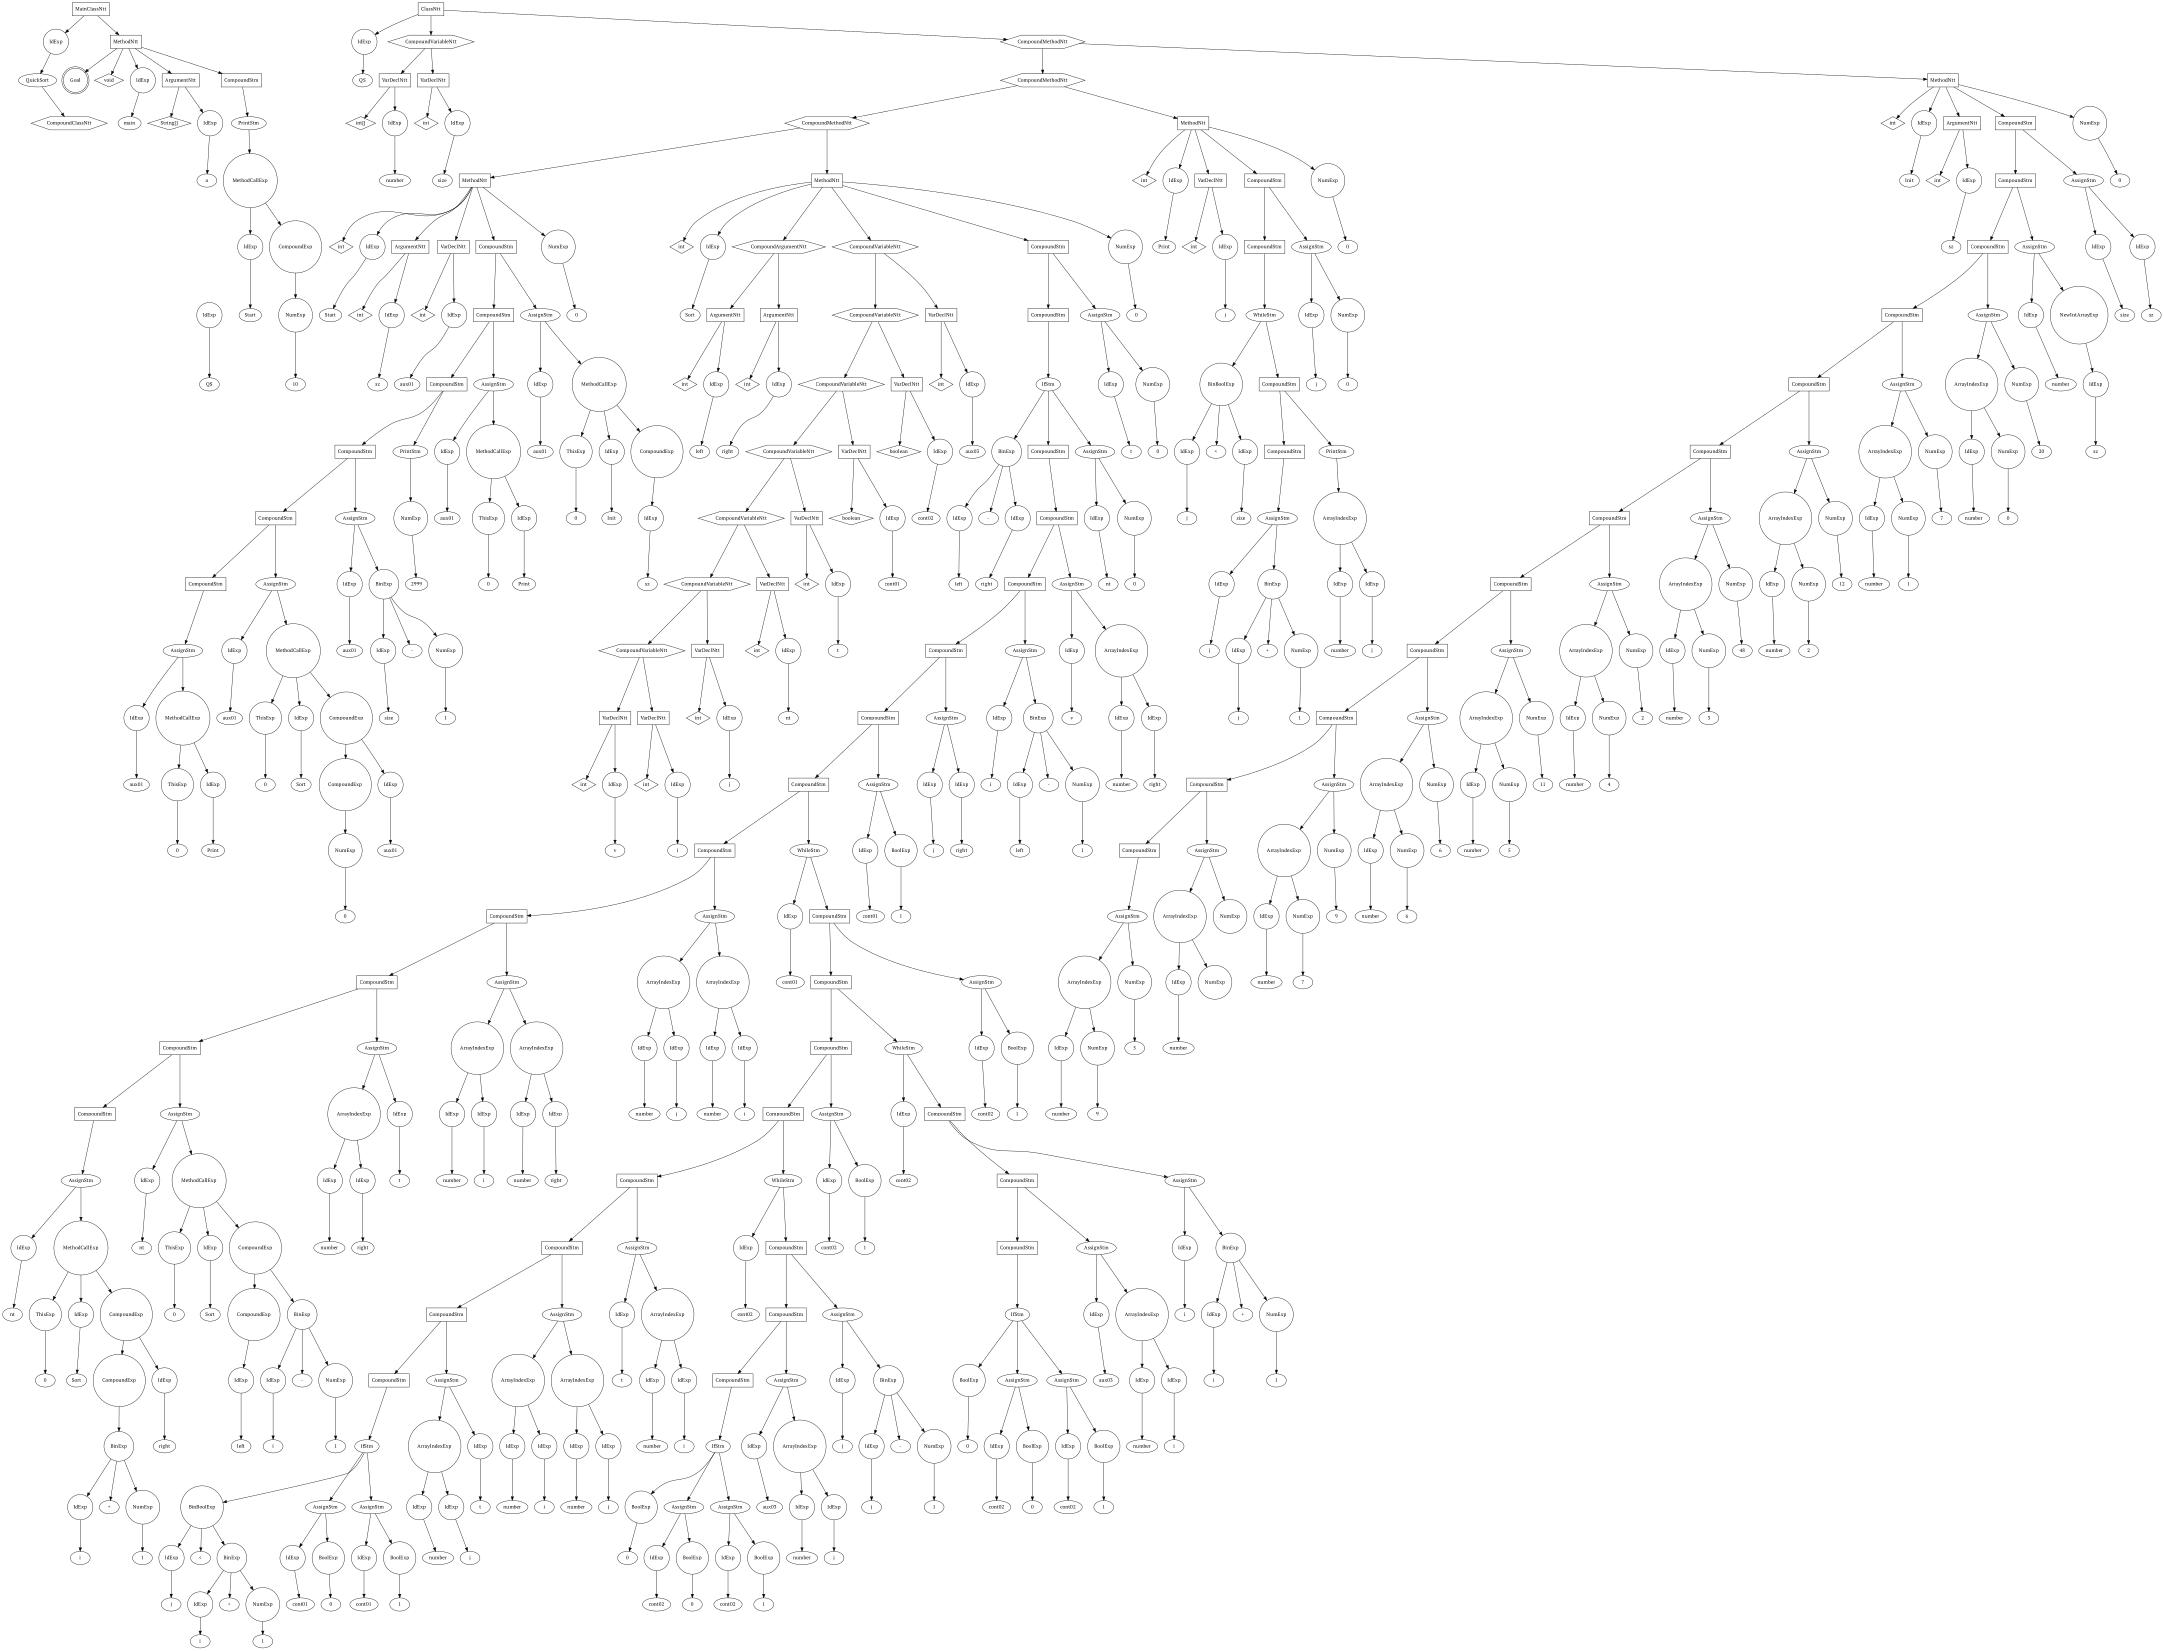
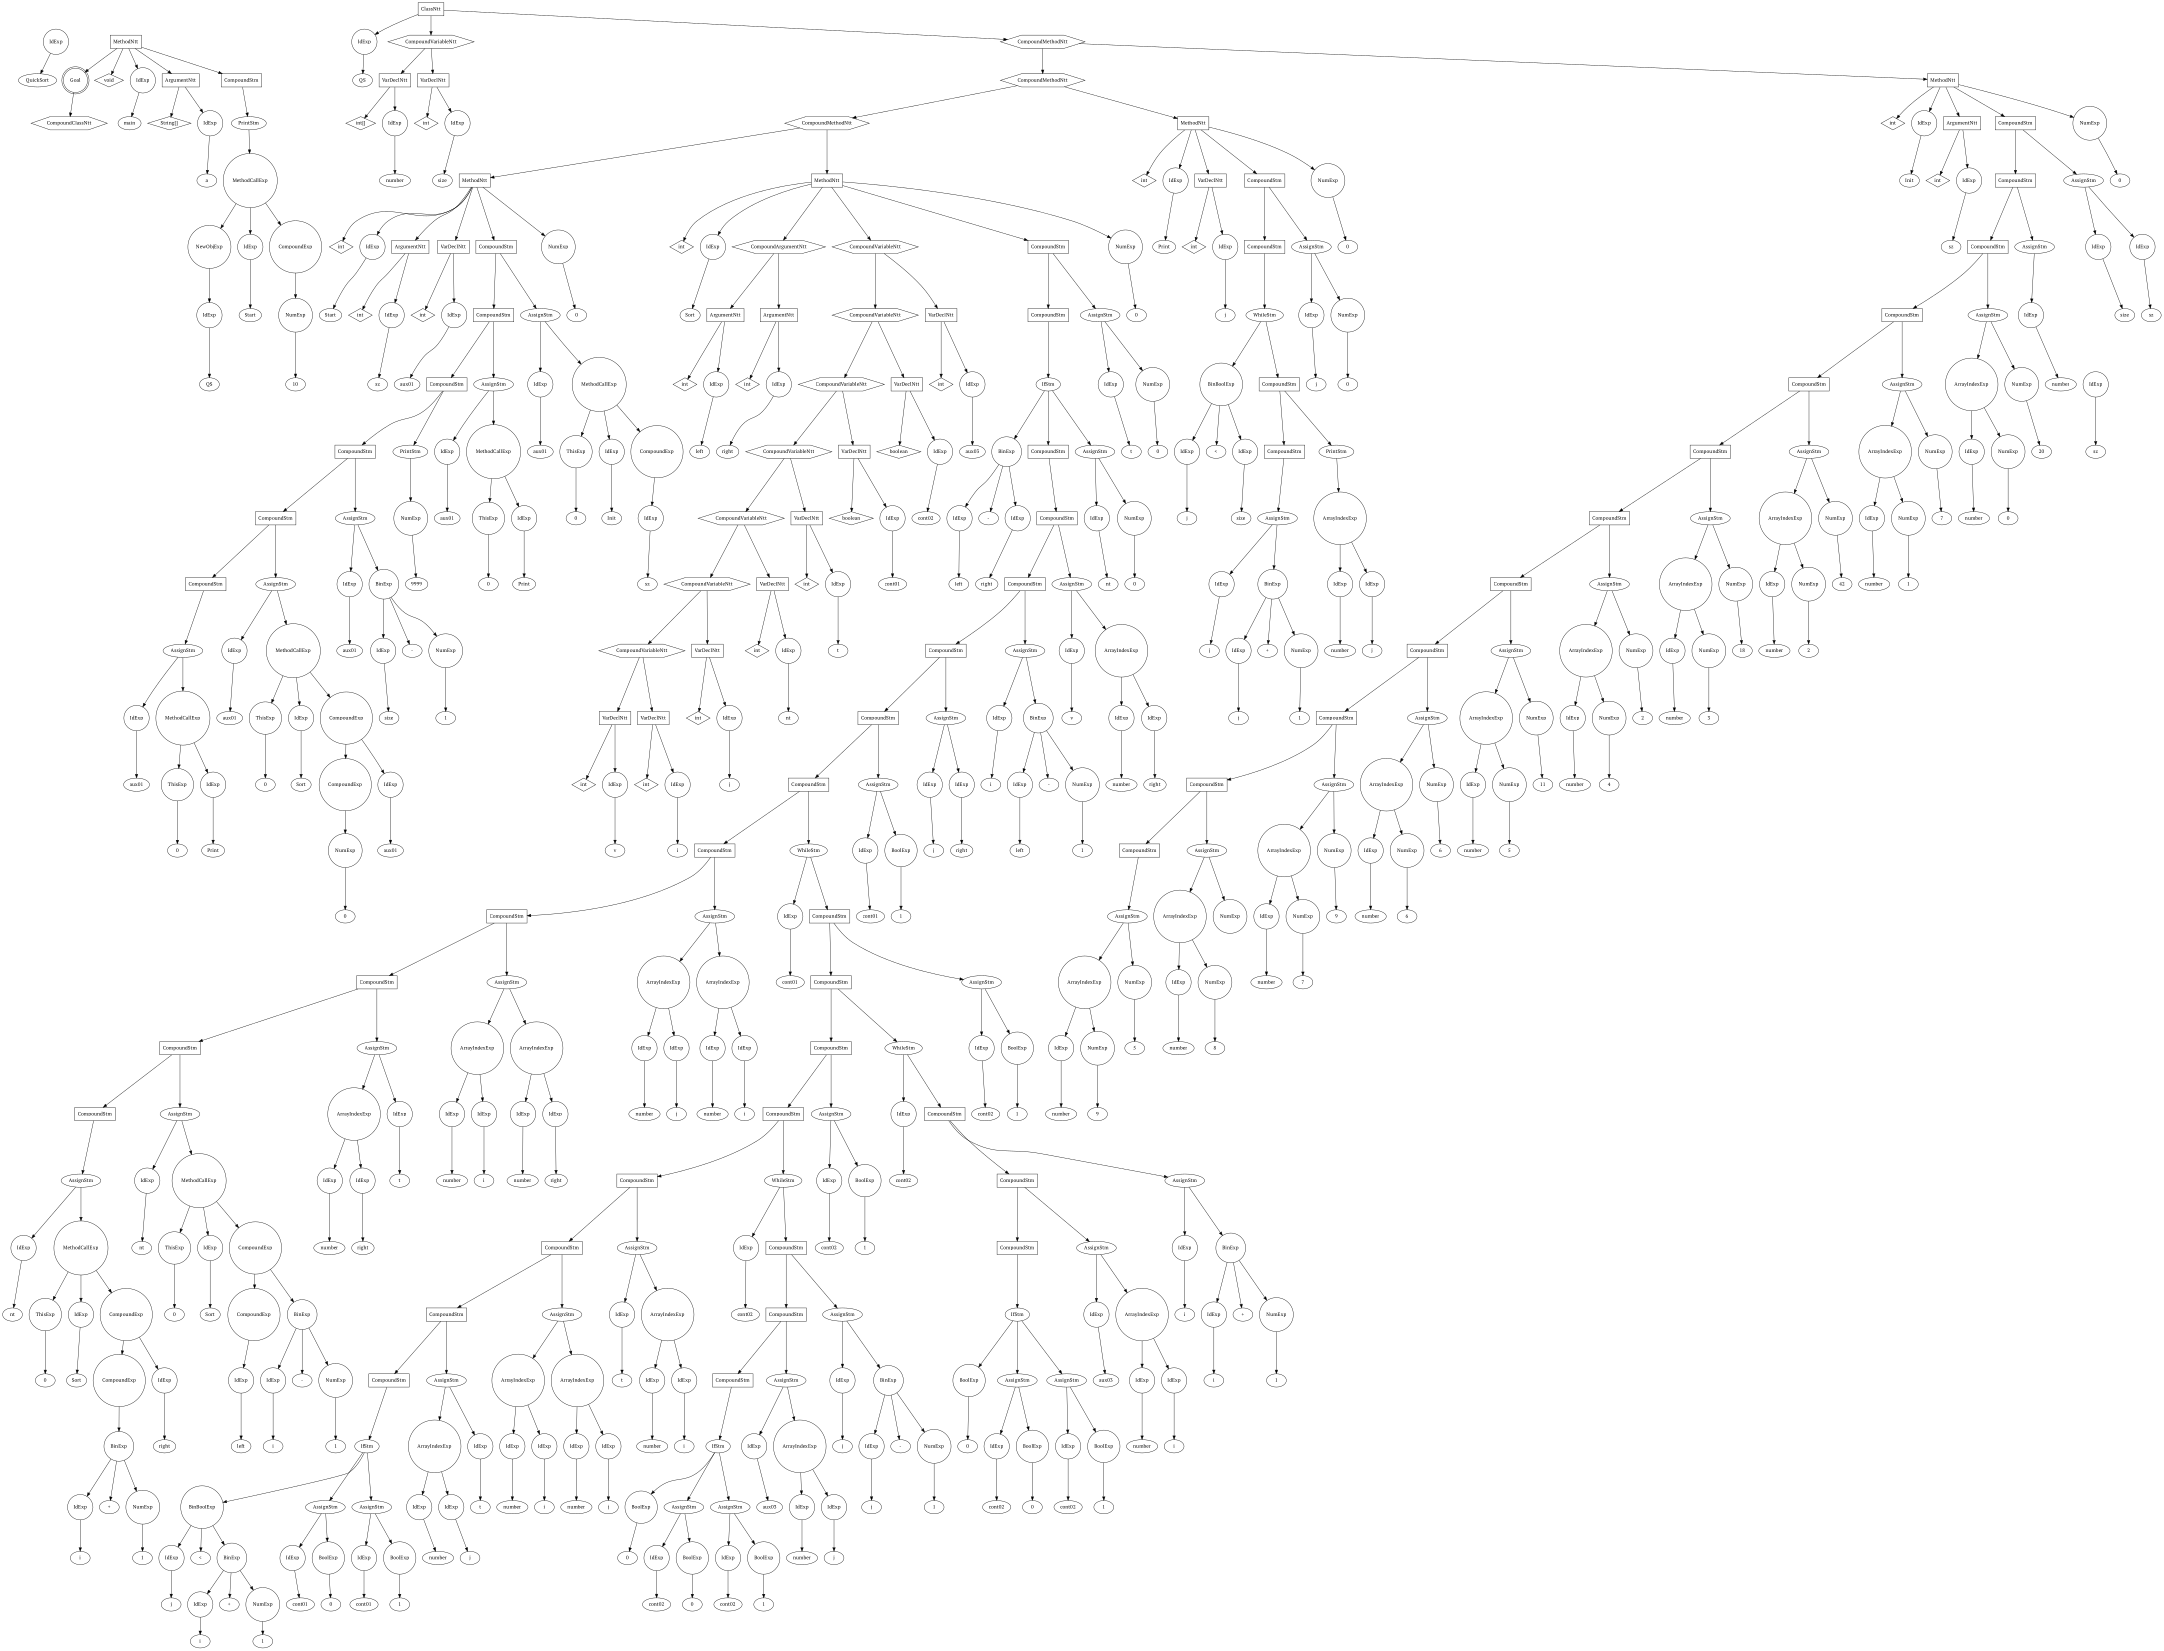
node "MainClassNtt": removed
edge "QuickSort" -> "CompoundClassNtt": now "Goal" -> "CompoundClassNtt"
node "NewObjExp": added
node "NewIntArrayExp": removed
node "2999": label "2999" -> "9999"
node "12": label "12" -> "42"
node "48": label "48" -> "18"
node "8": added
